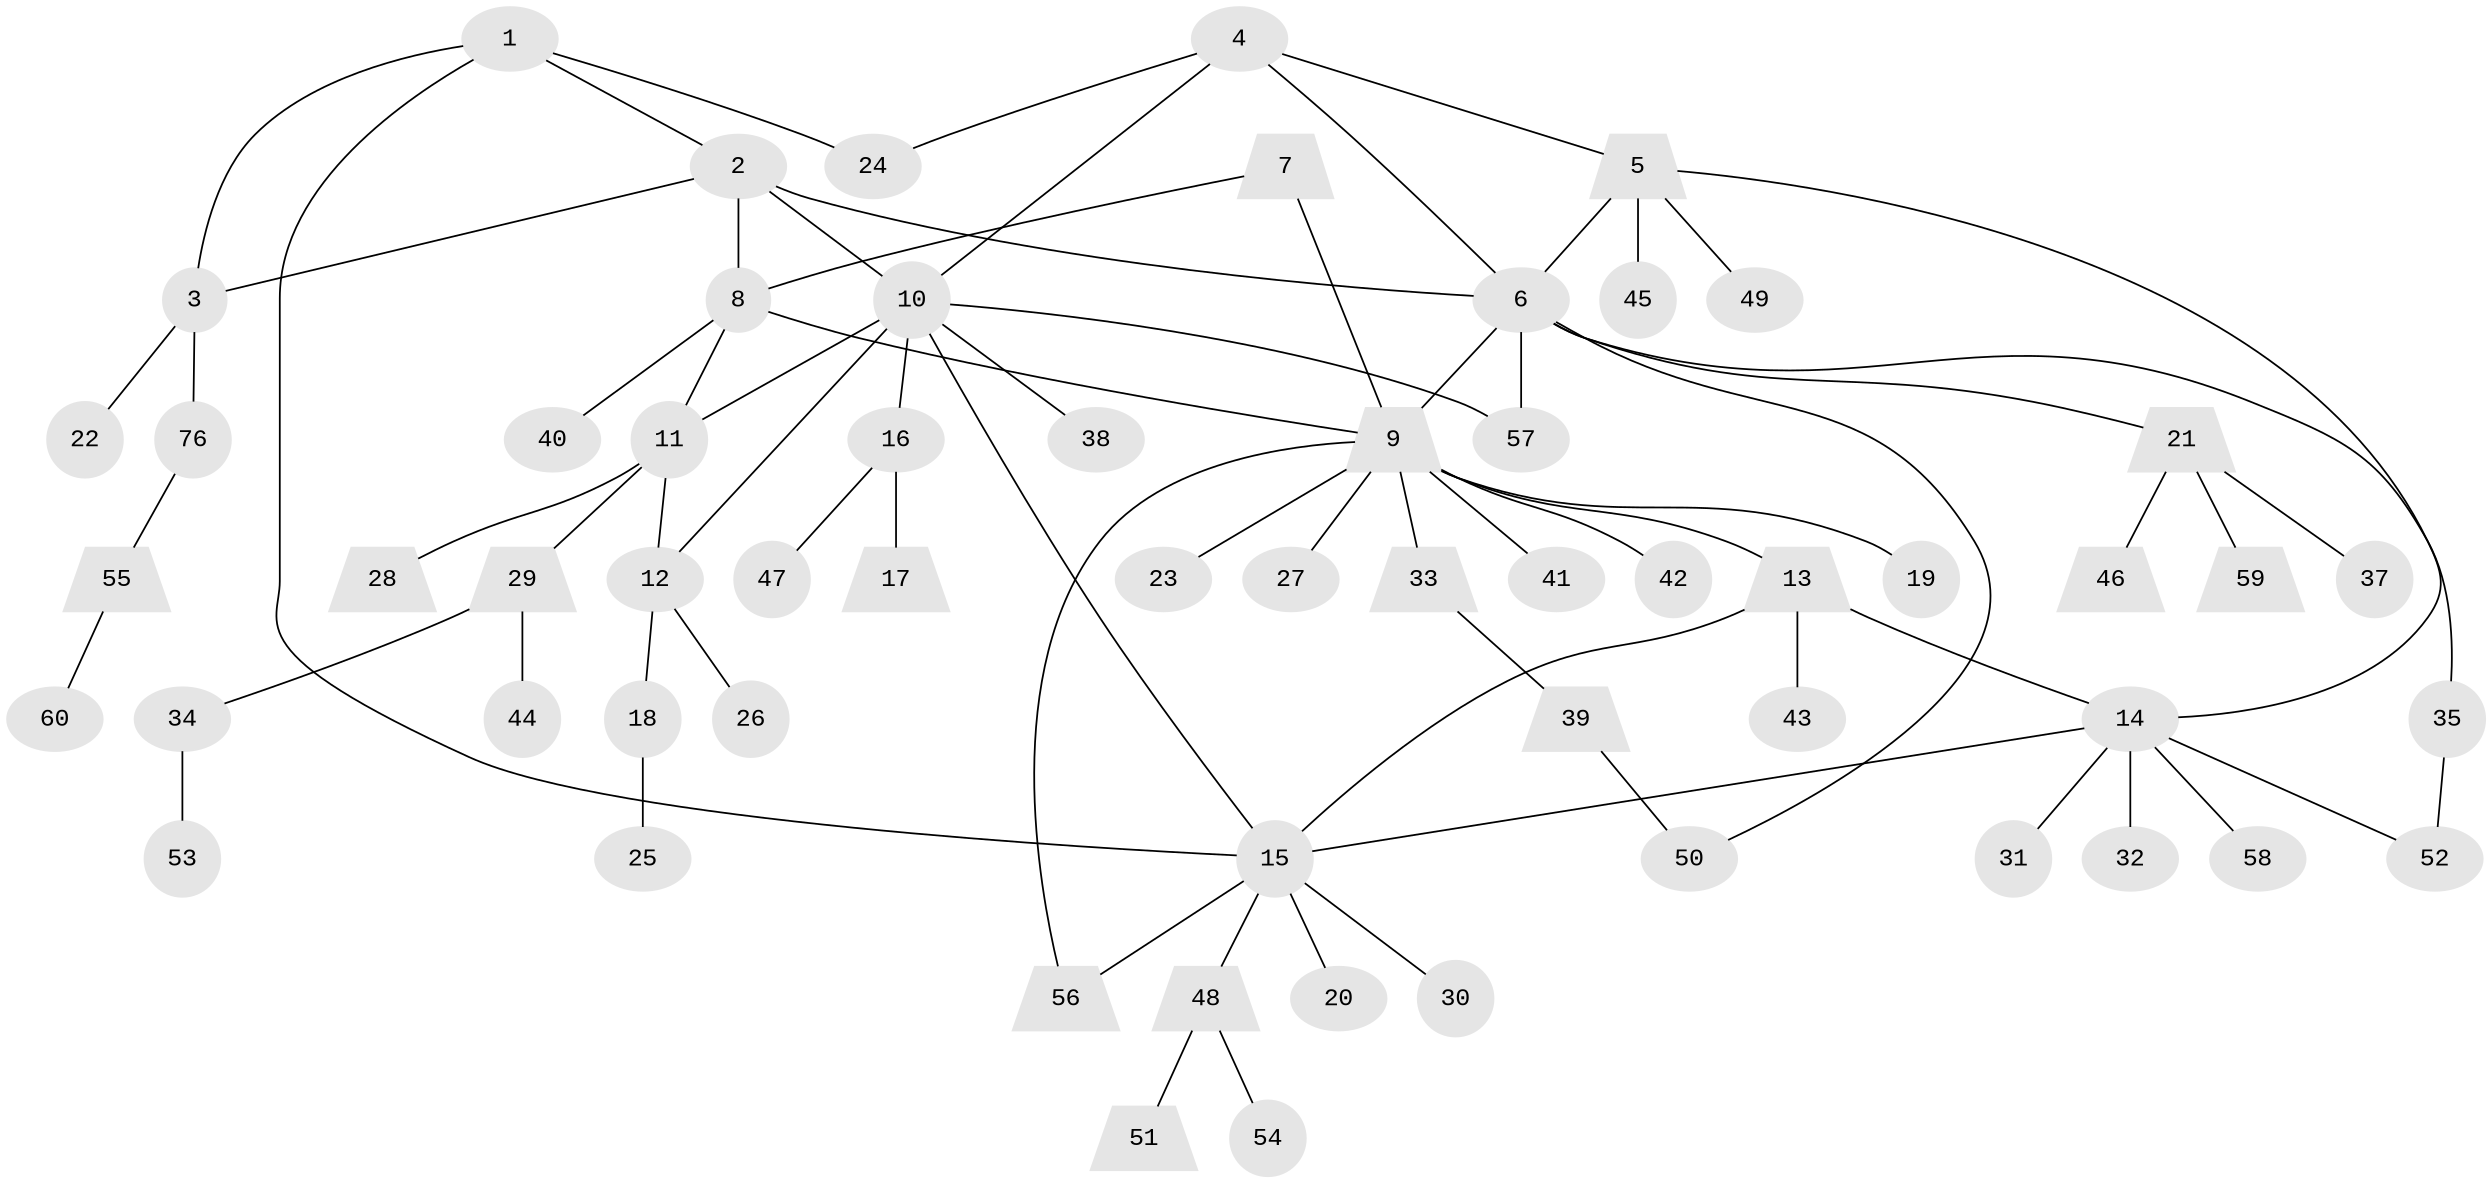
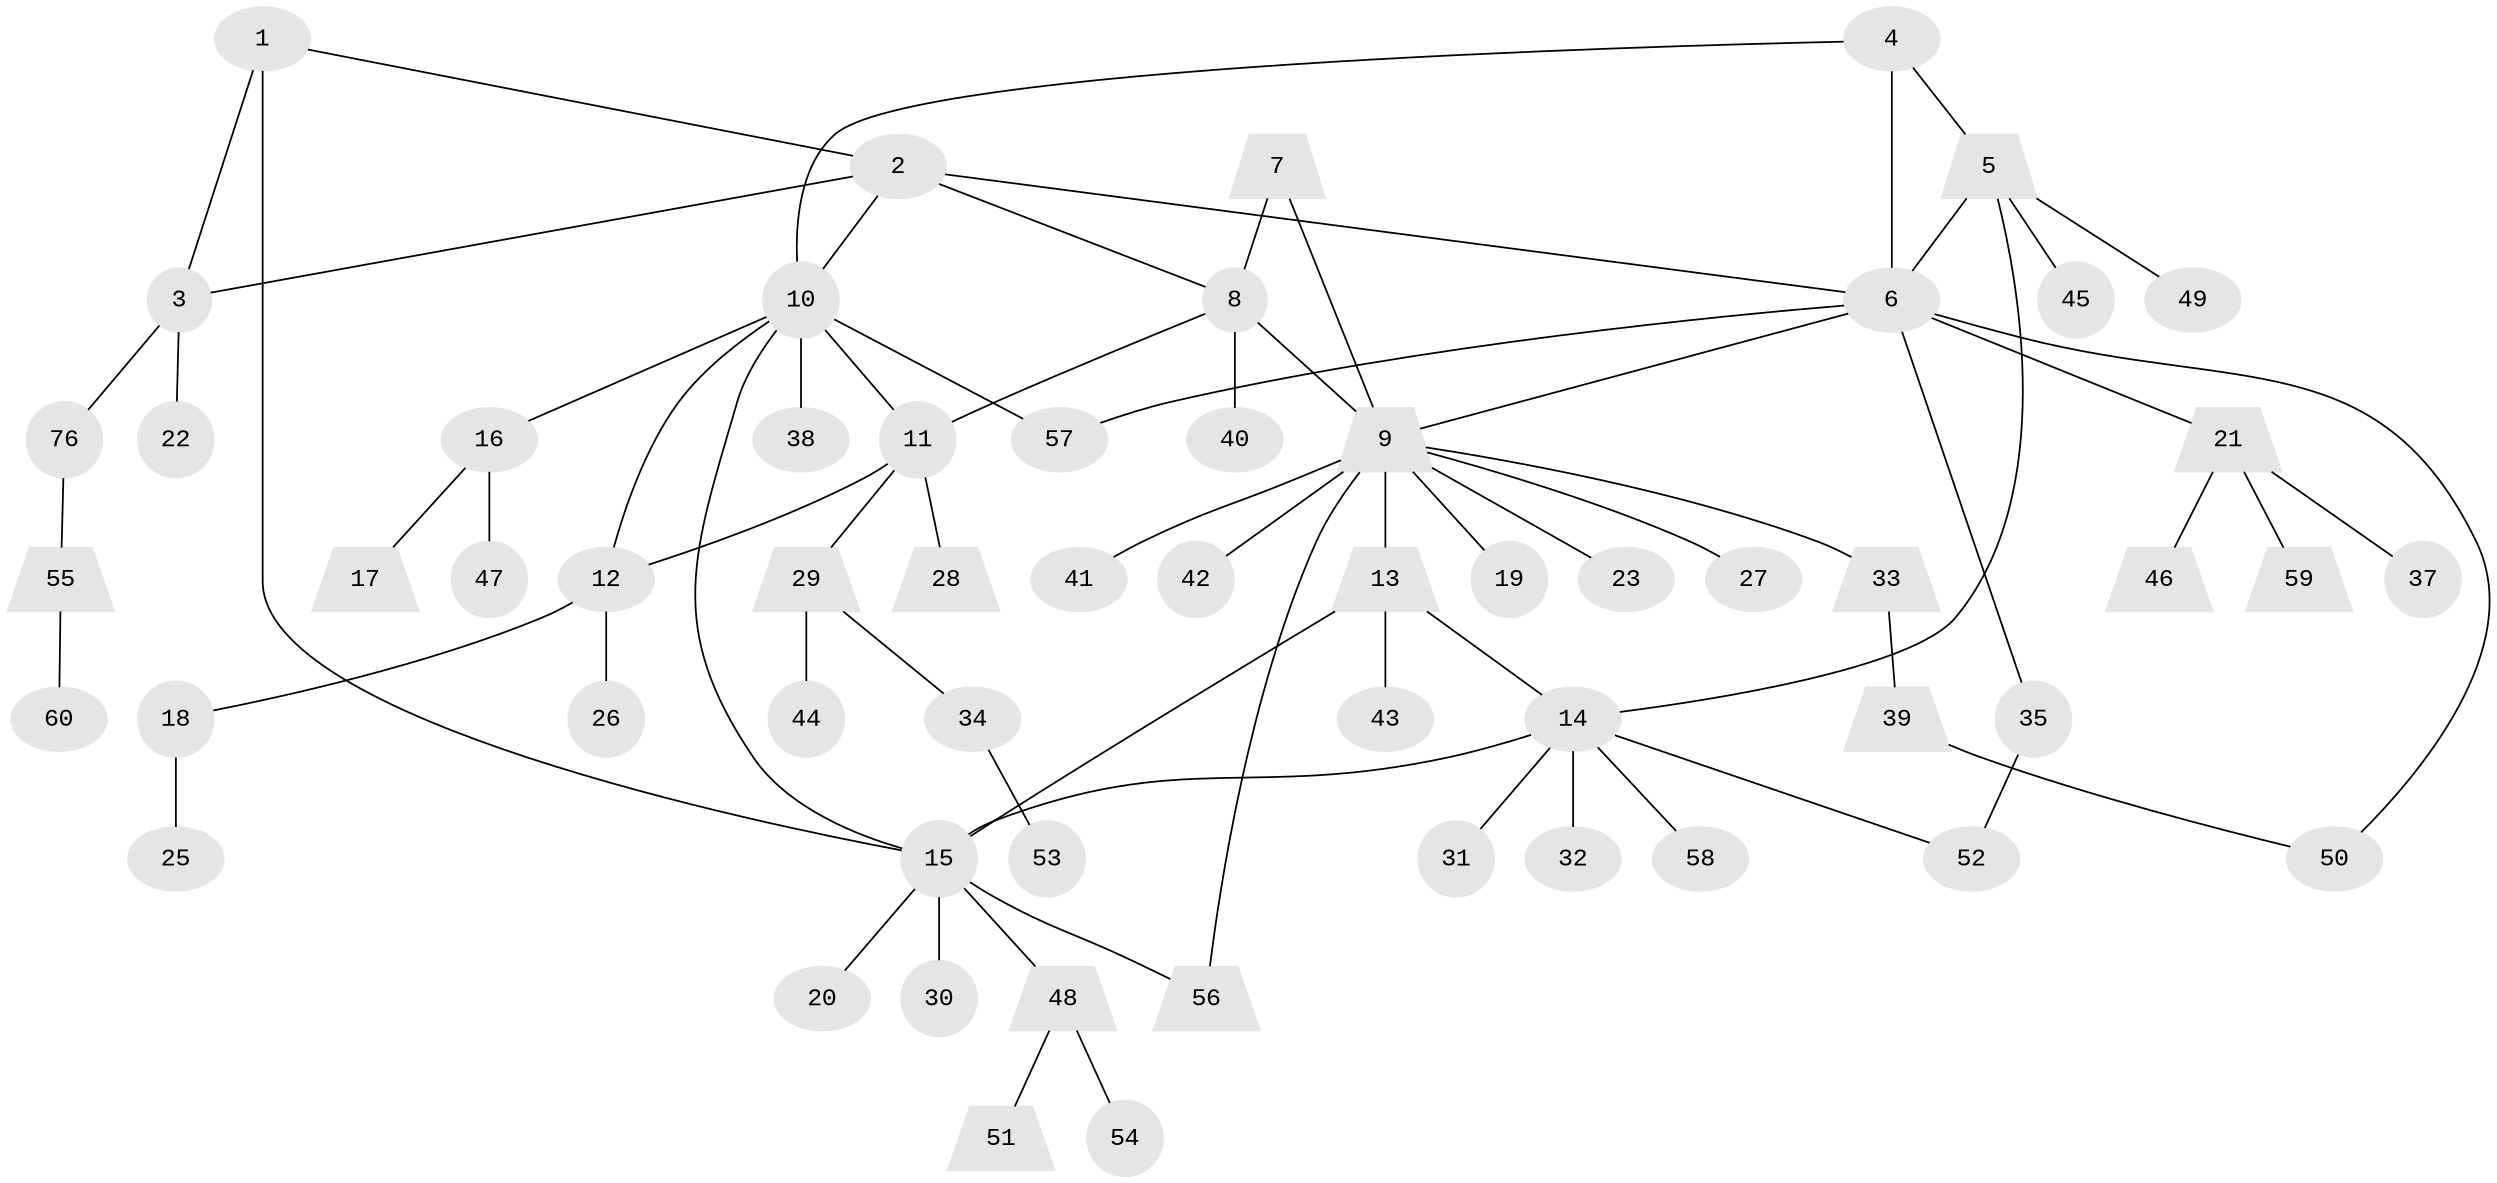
node "24": removed
